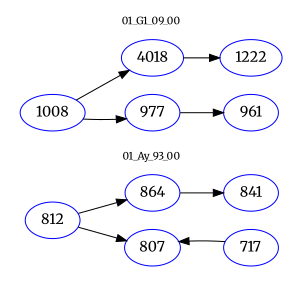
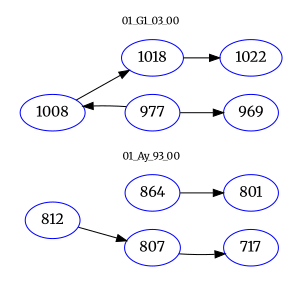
cluster "01_G1_09_00": label "01_G1_09_00" -> "01_G1_03_00"
node "4018": label "4018" -> "1018"
node "1222": label "1222" -> "1022"
node "961": label "961" -> "969"
edge "1008" -> "977": reversed
node "841": label "841" -> "801"
edge "812" -> "864": removed
edge "717" -> "807": reversed
